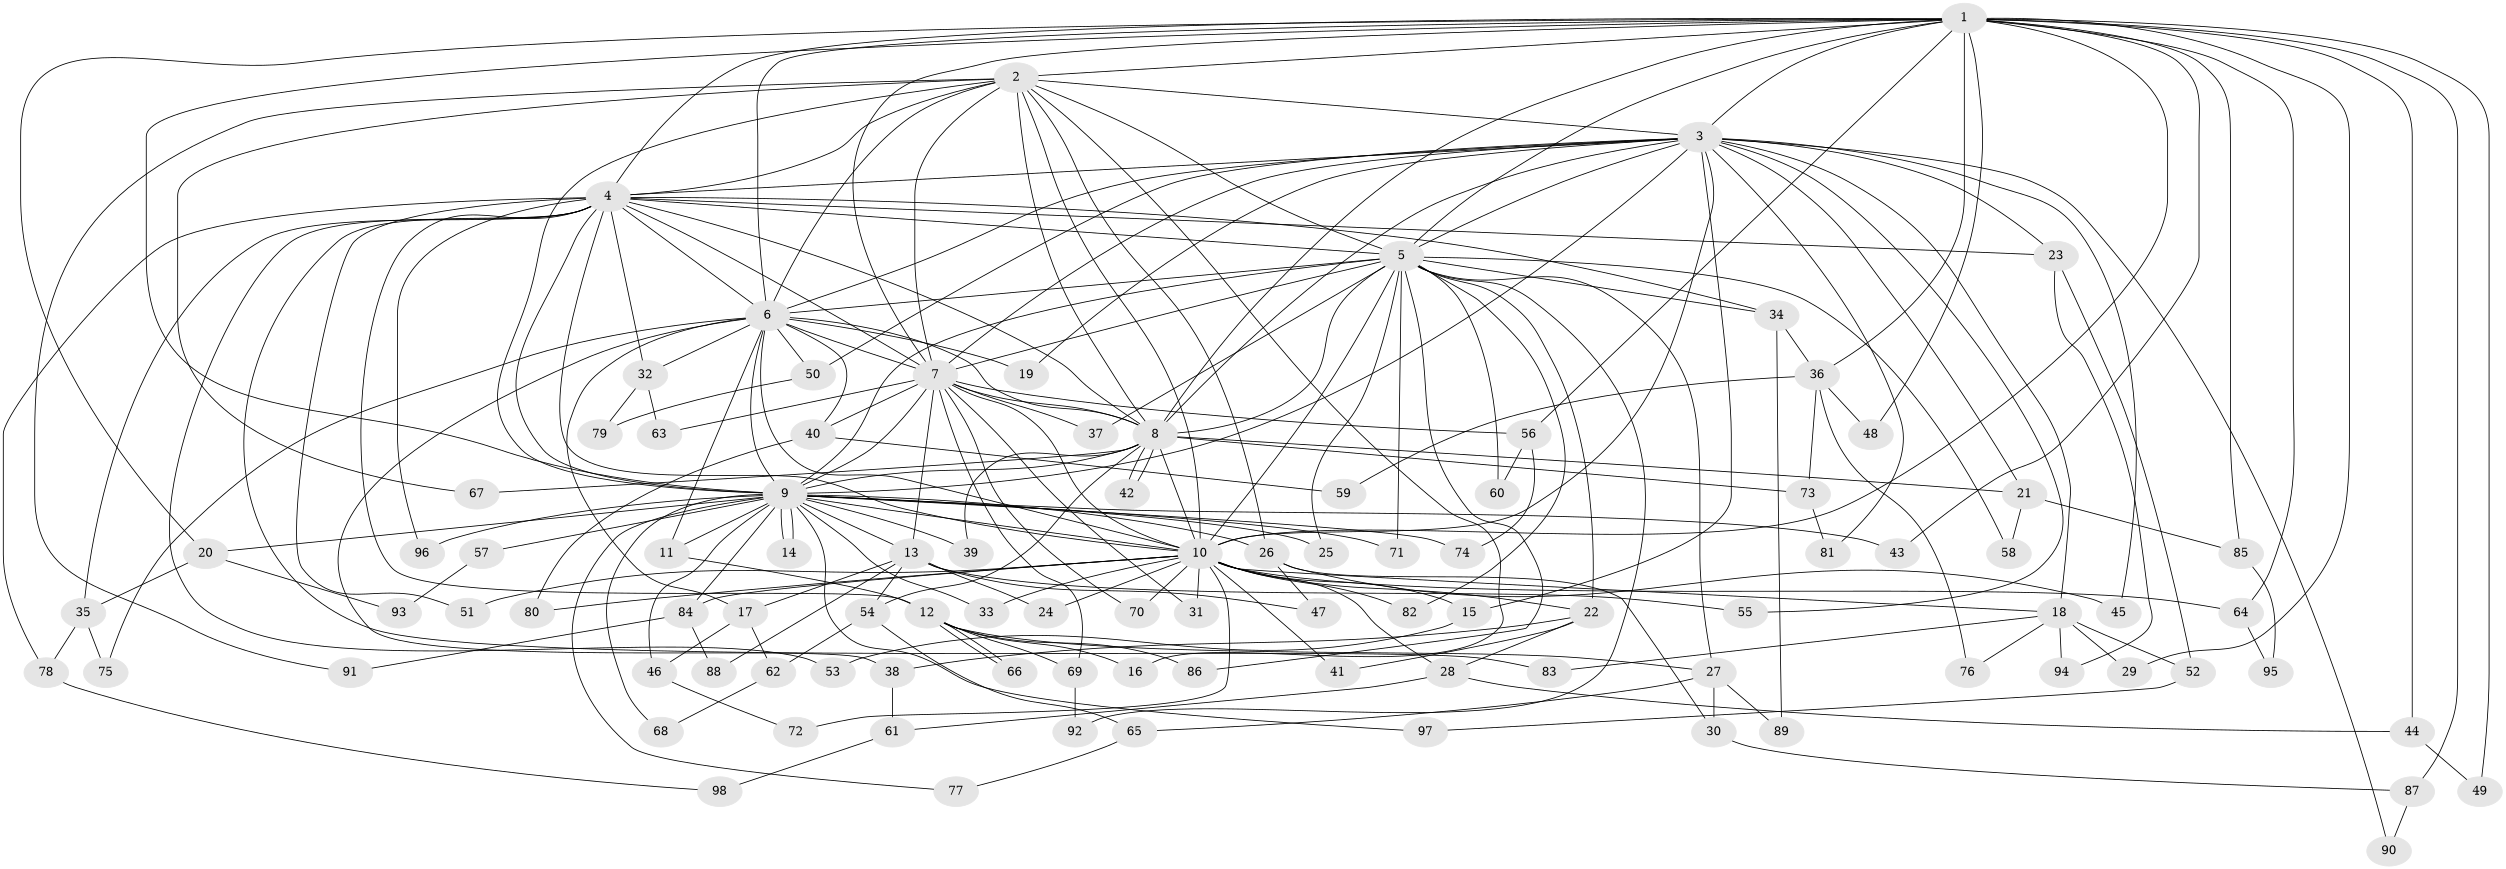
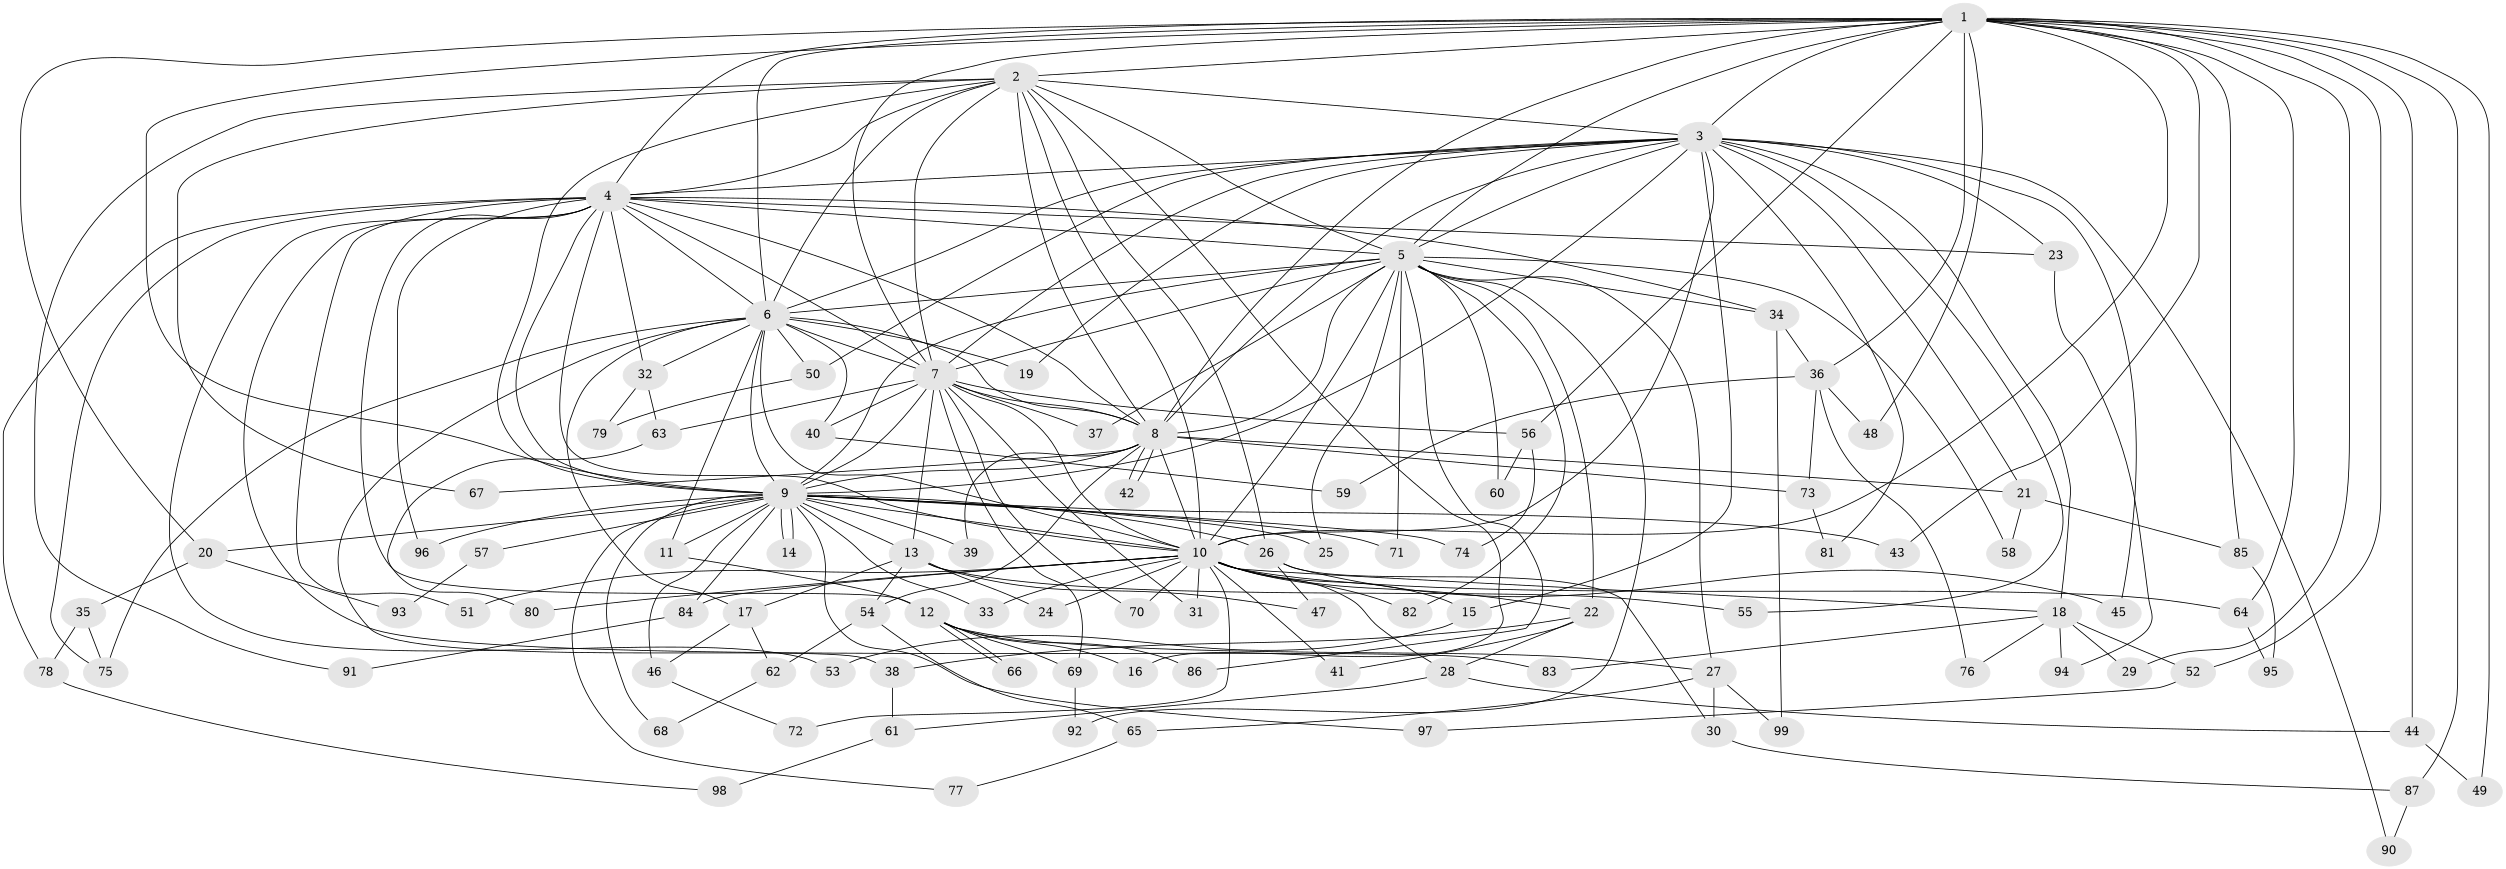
edge "4" -- "35": now "4" -- "75"
edge "23" -- "52": now "1" -- "52"
edge "40" -- "80": now "63" -- "80"
node "88": removed
node "89": label "89" -> "99"
